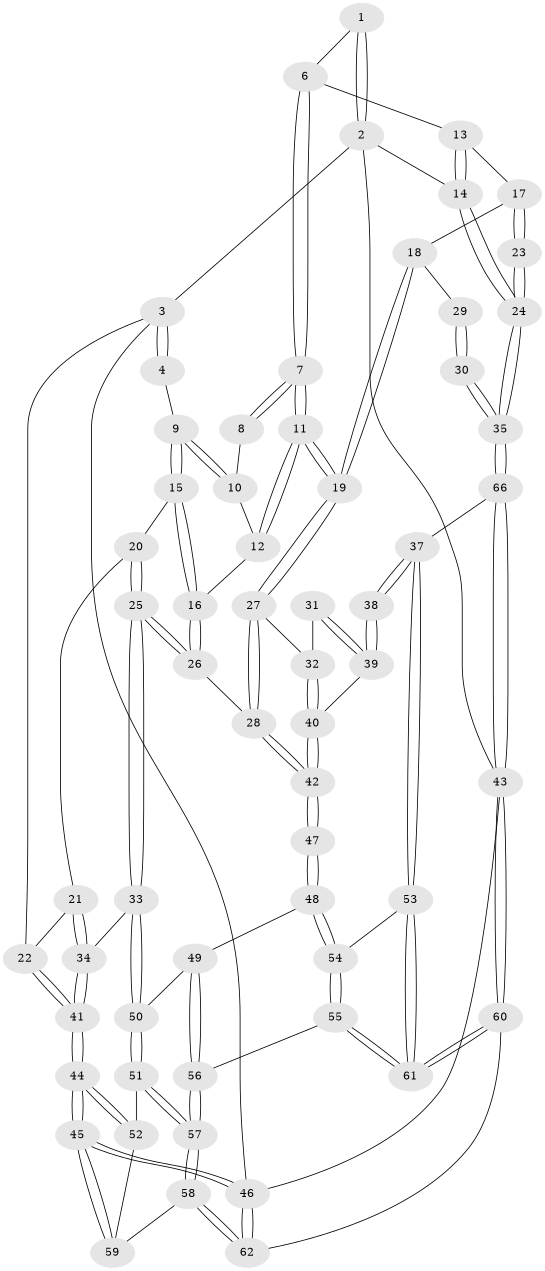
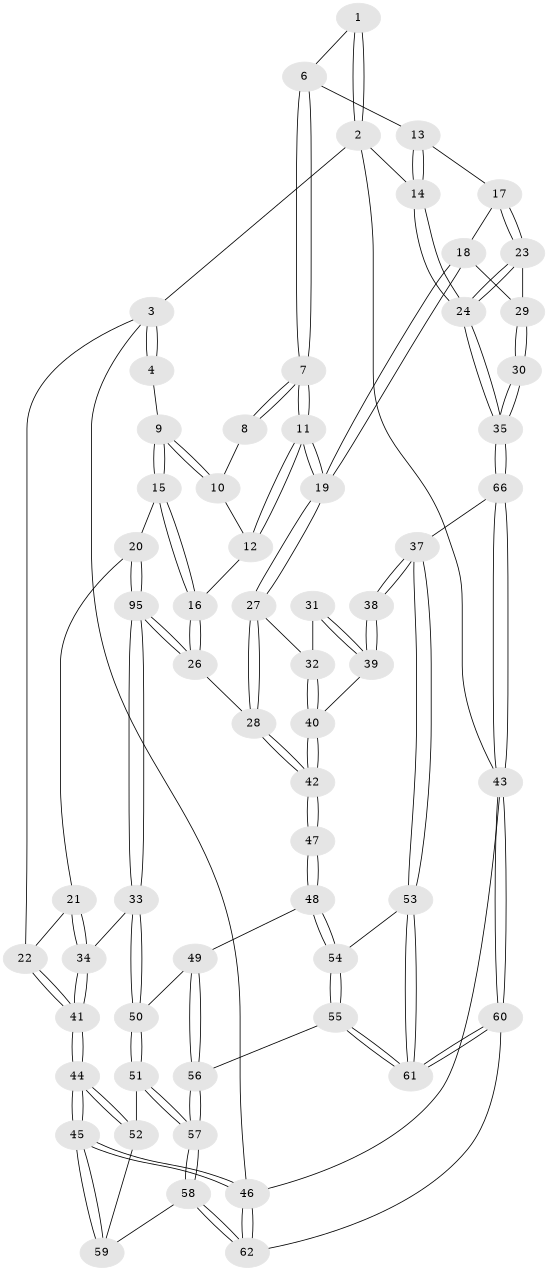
edge "23" -- "29": added
node "25": label "25" -> "95"
